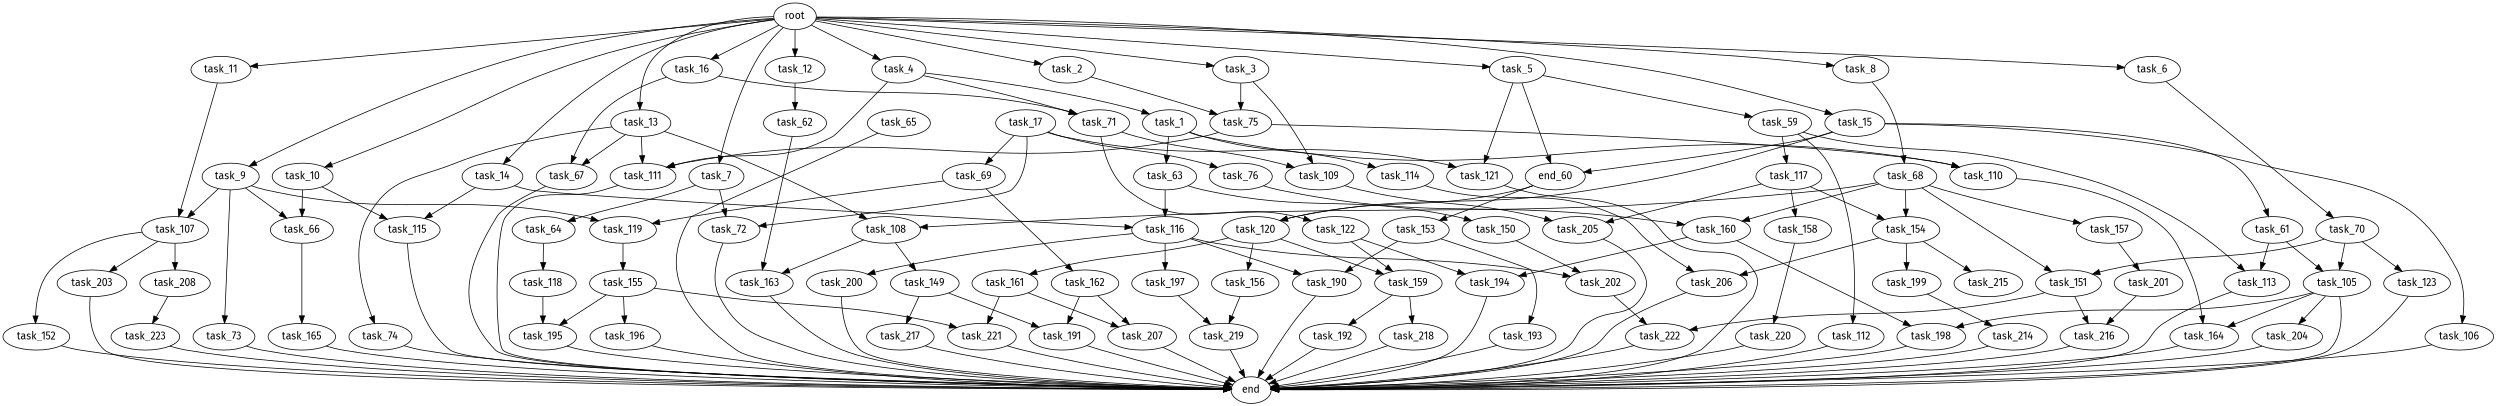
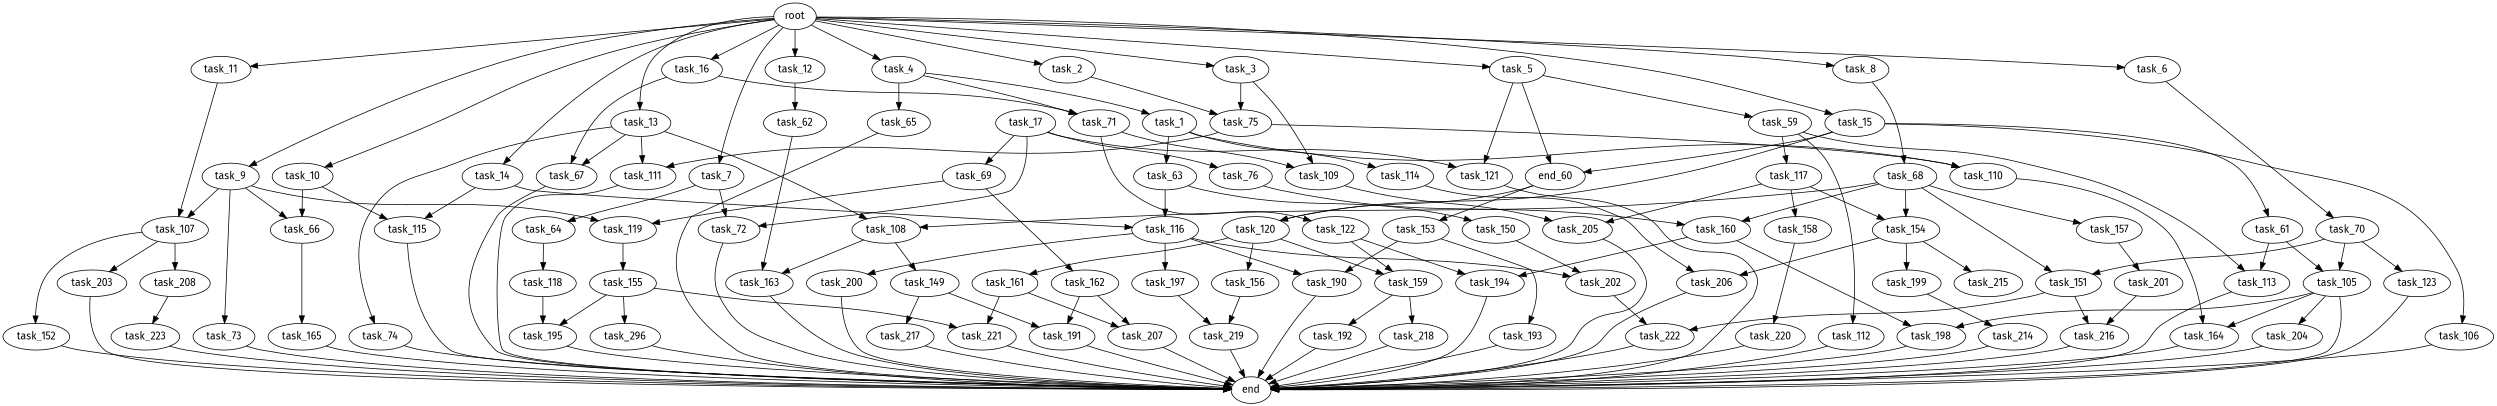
edge "task_4" -> "task_111": now "task_4" -> "task_65"
node "task_196": label "task_196" -> "task_296"
